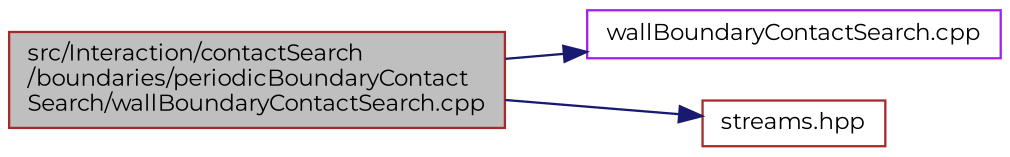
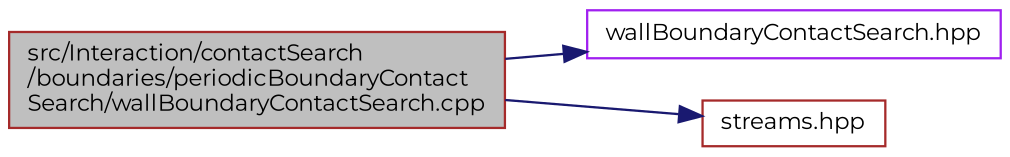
node "wallBoundaryContactSearch.cpp": label "wallBoundaryContactSearch.cpp" -> "wallBoundaryContactSearch.hpp"
